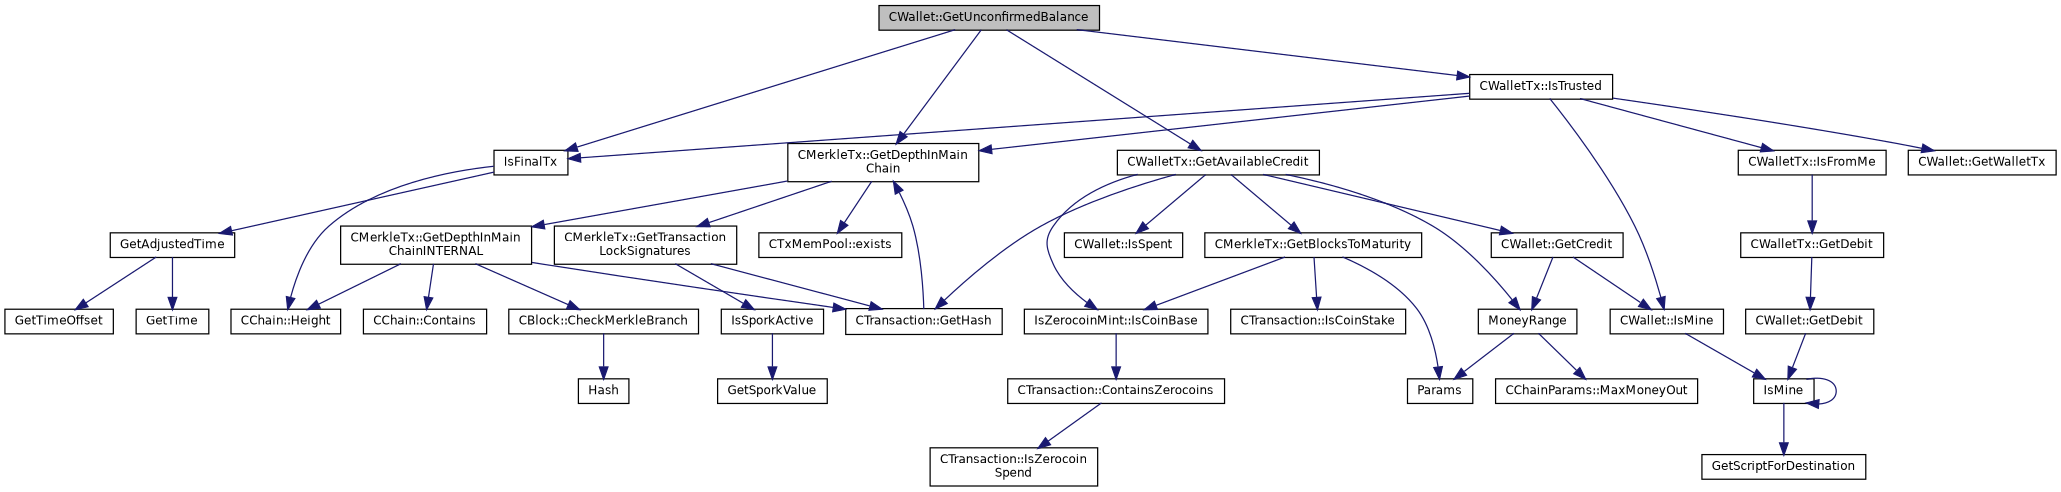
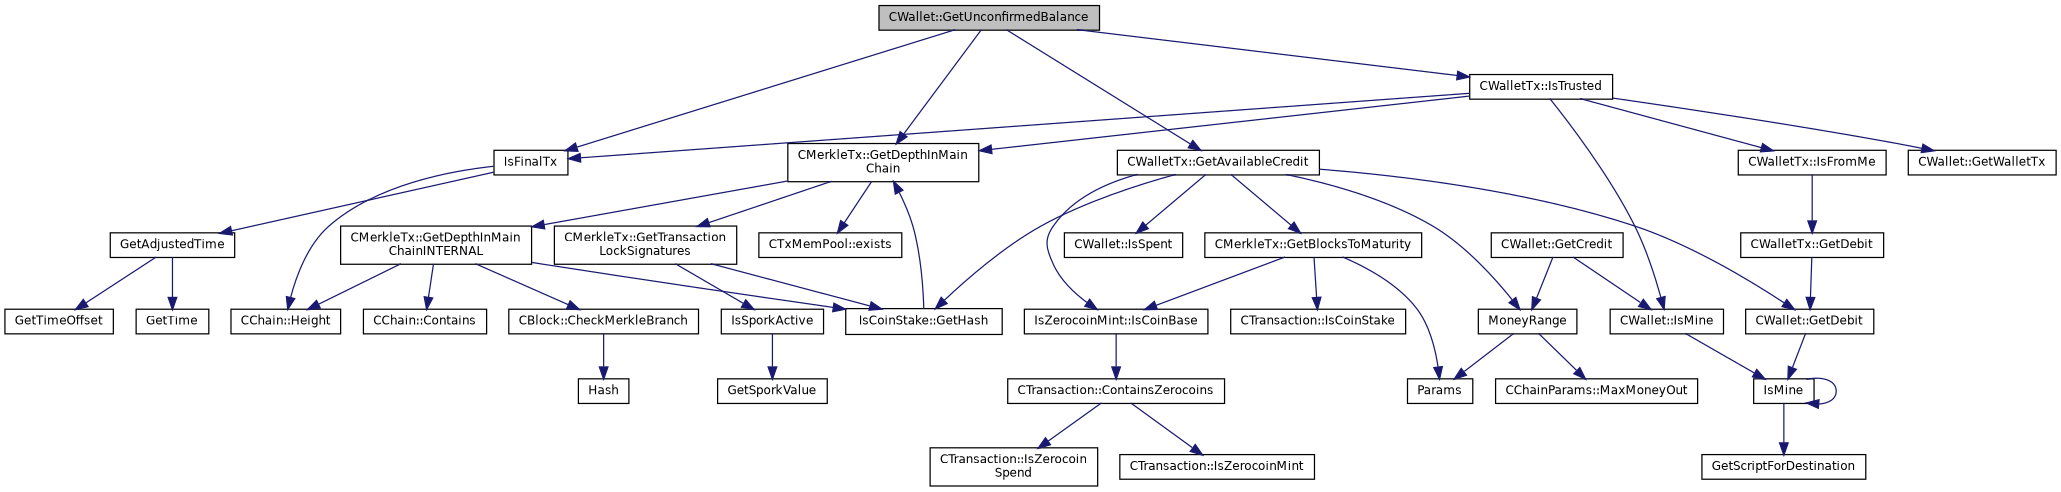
edge "CWalletTx::GetAvailableCredit" -> "CWallet::GetCredit": now "CWalletTx::GetAvailableCredit" -> "CWallet::GetDebit"
node "CTransaction::GetHash": label "CTransaction::GetHash" -> "IsCoinStake::GetHash"
node "CTransaction::IsZerocoinMint": added
